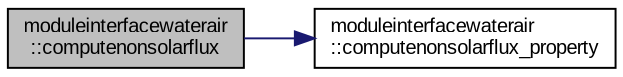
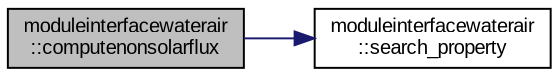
node "moduleinterfacewaterair ::computenonsolarflux_property": label "moduleinterfacewaterair ::computenonsolarflux_property" -> "moduleinterfacewaterair ::search_property"
